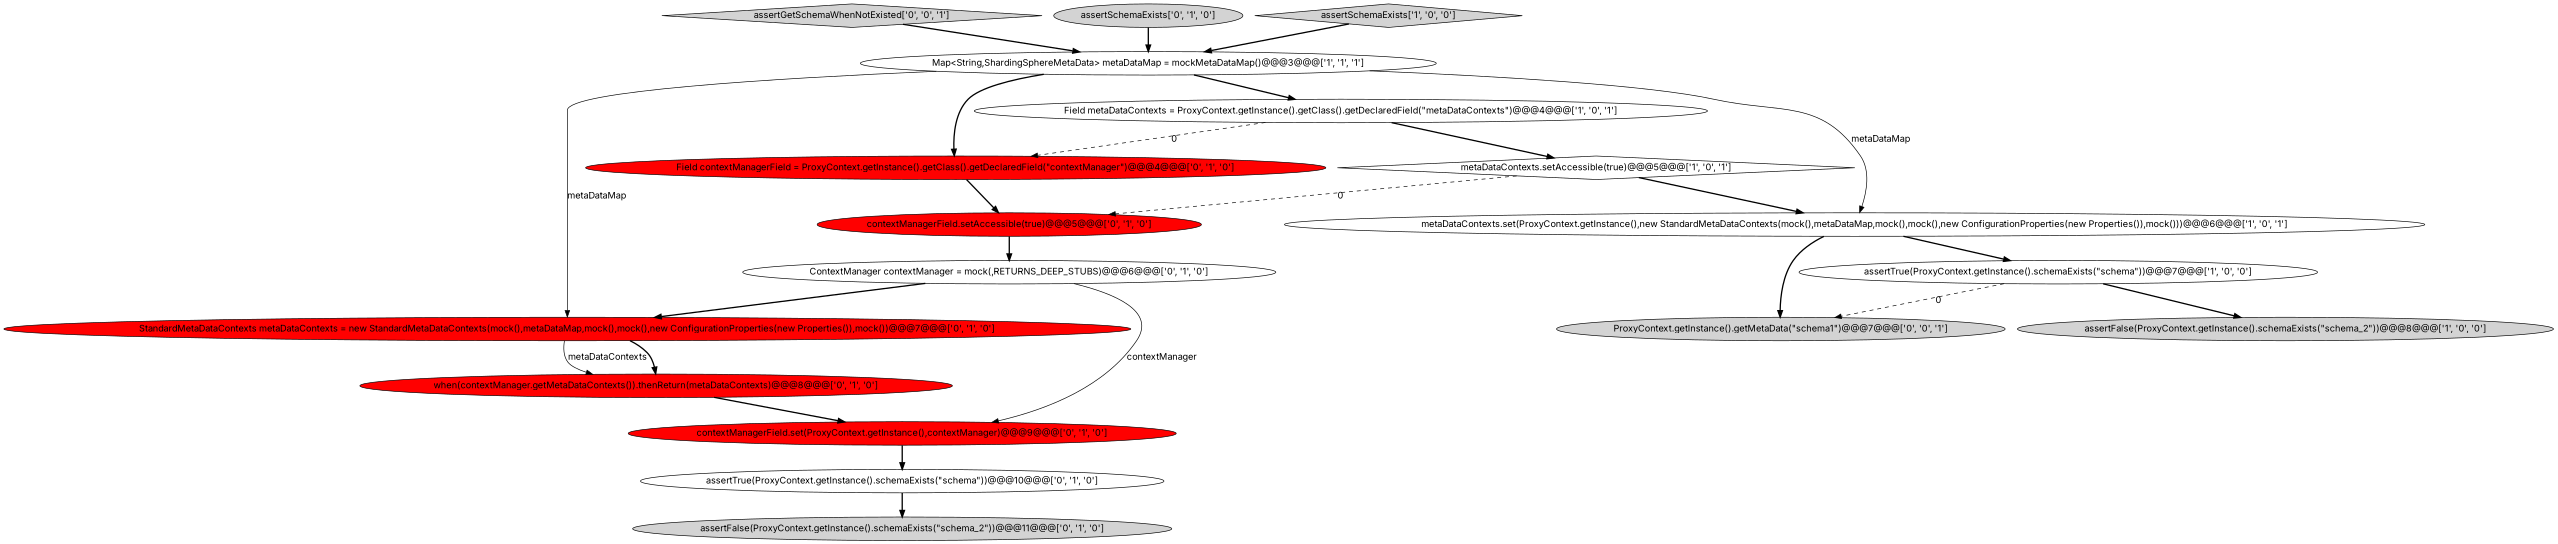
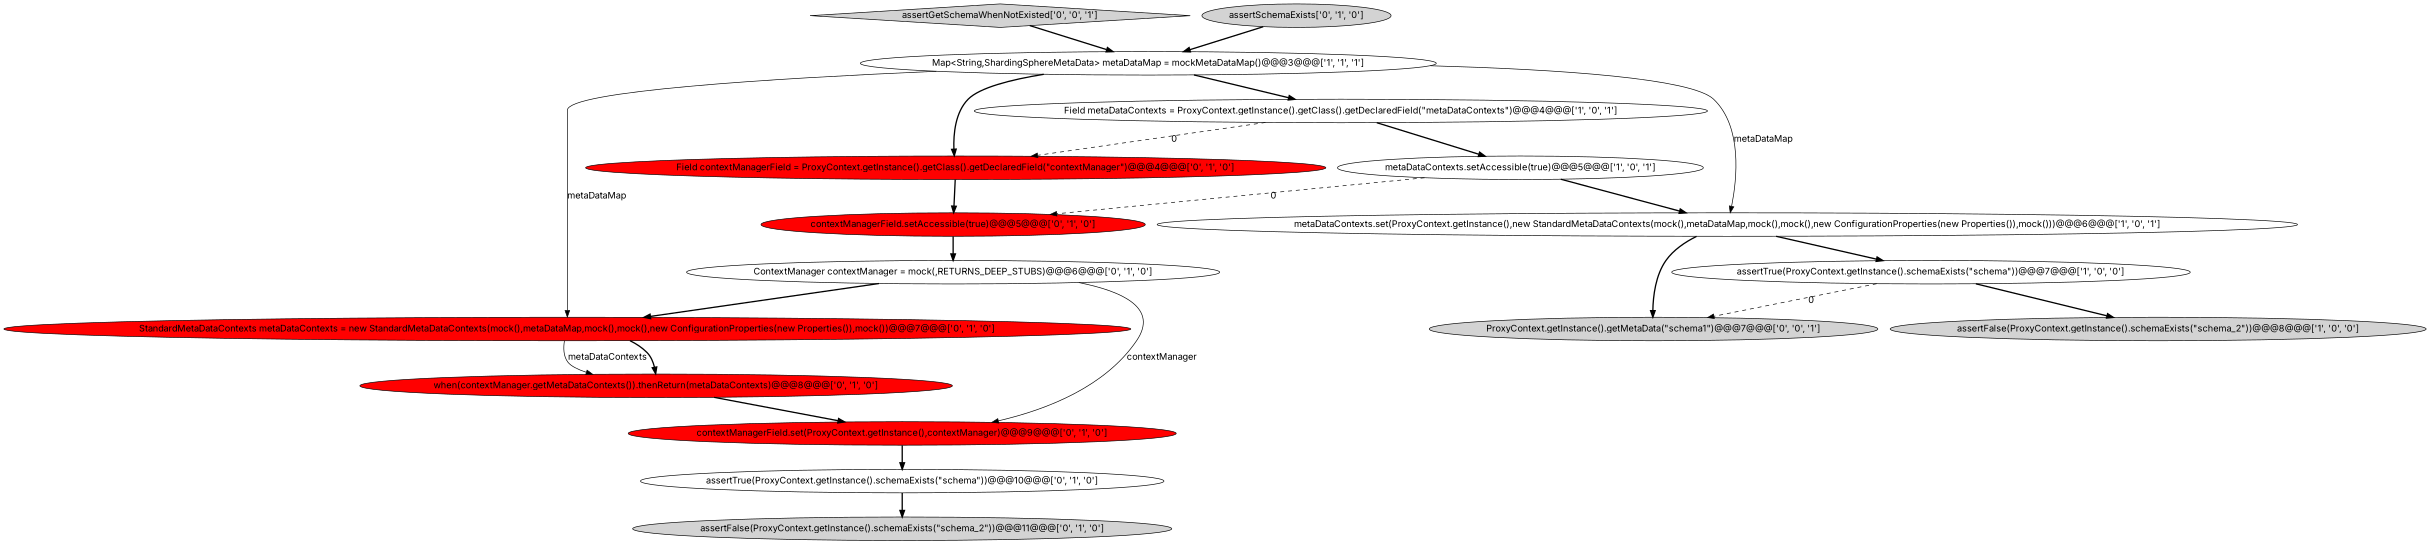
node "assertSchemaExists['1', '0', '0']": removed
node "metaDataContexts.setAccessible(true)@@@5@@@['1', '0', '1']": shape diamond -> ellipse
